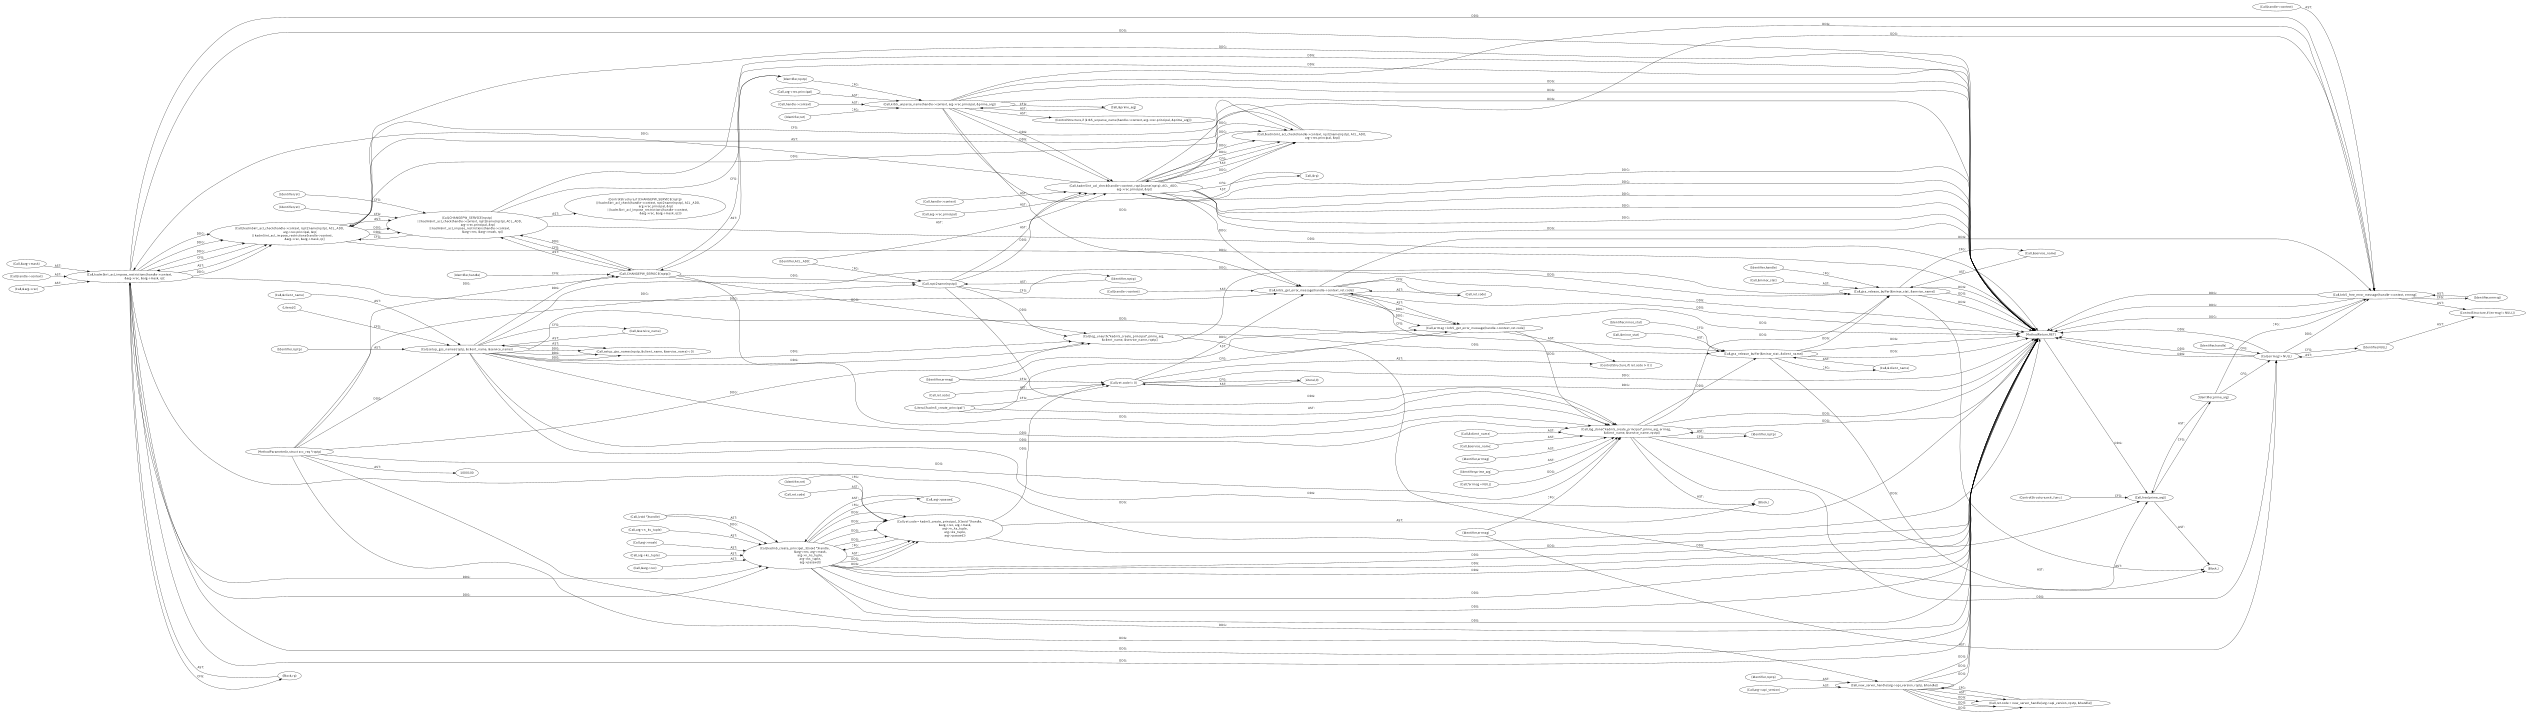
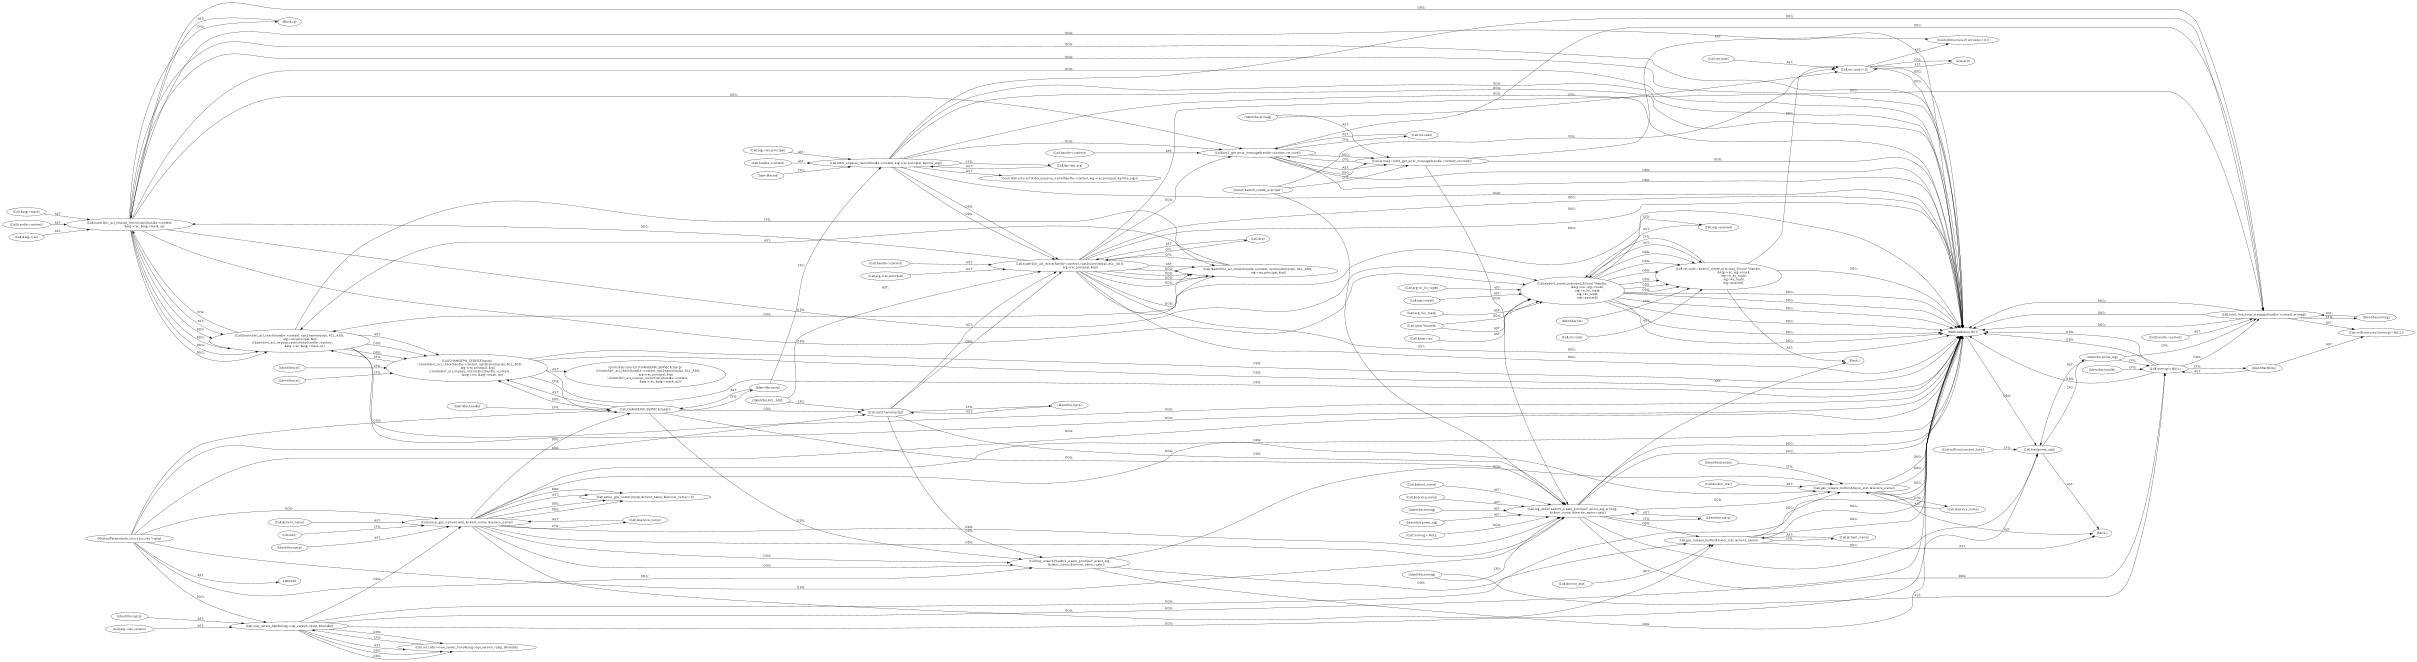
node "(Identifier,minor_stat)": removed
edge "(Call,ret.code != 0)" -> "(Call,krb5_get_error_message(handle->context, ret.code))": removed, label "DDG:"
edge "(Call,new_server_handle(arg->api_version, rqstp, &handle))" -> "(Call,setup_gss_names(rqstp, &client_name, &service_name))": added, label "DDG:"
